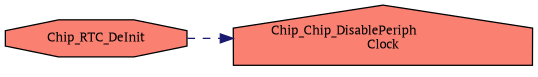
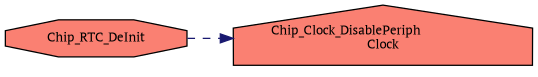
node "Chip_Chip_DisablePeriph Clock": label "Chip_Chip_DisablePeriph Clock" -> "Chip_Clock_DisablePeriph Clock"
